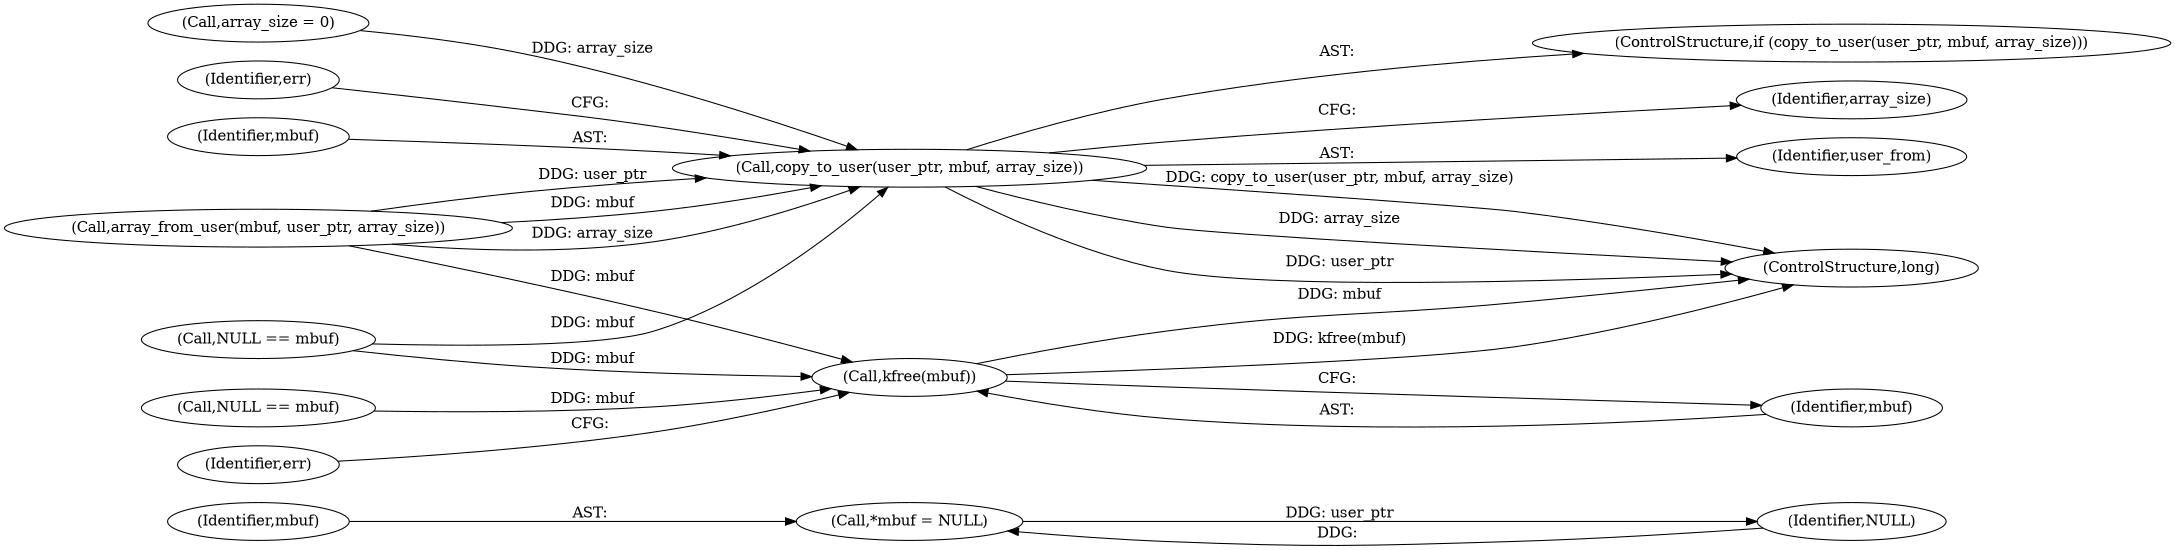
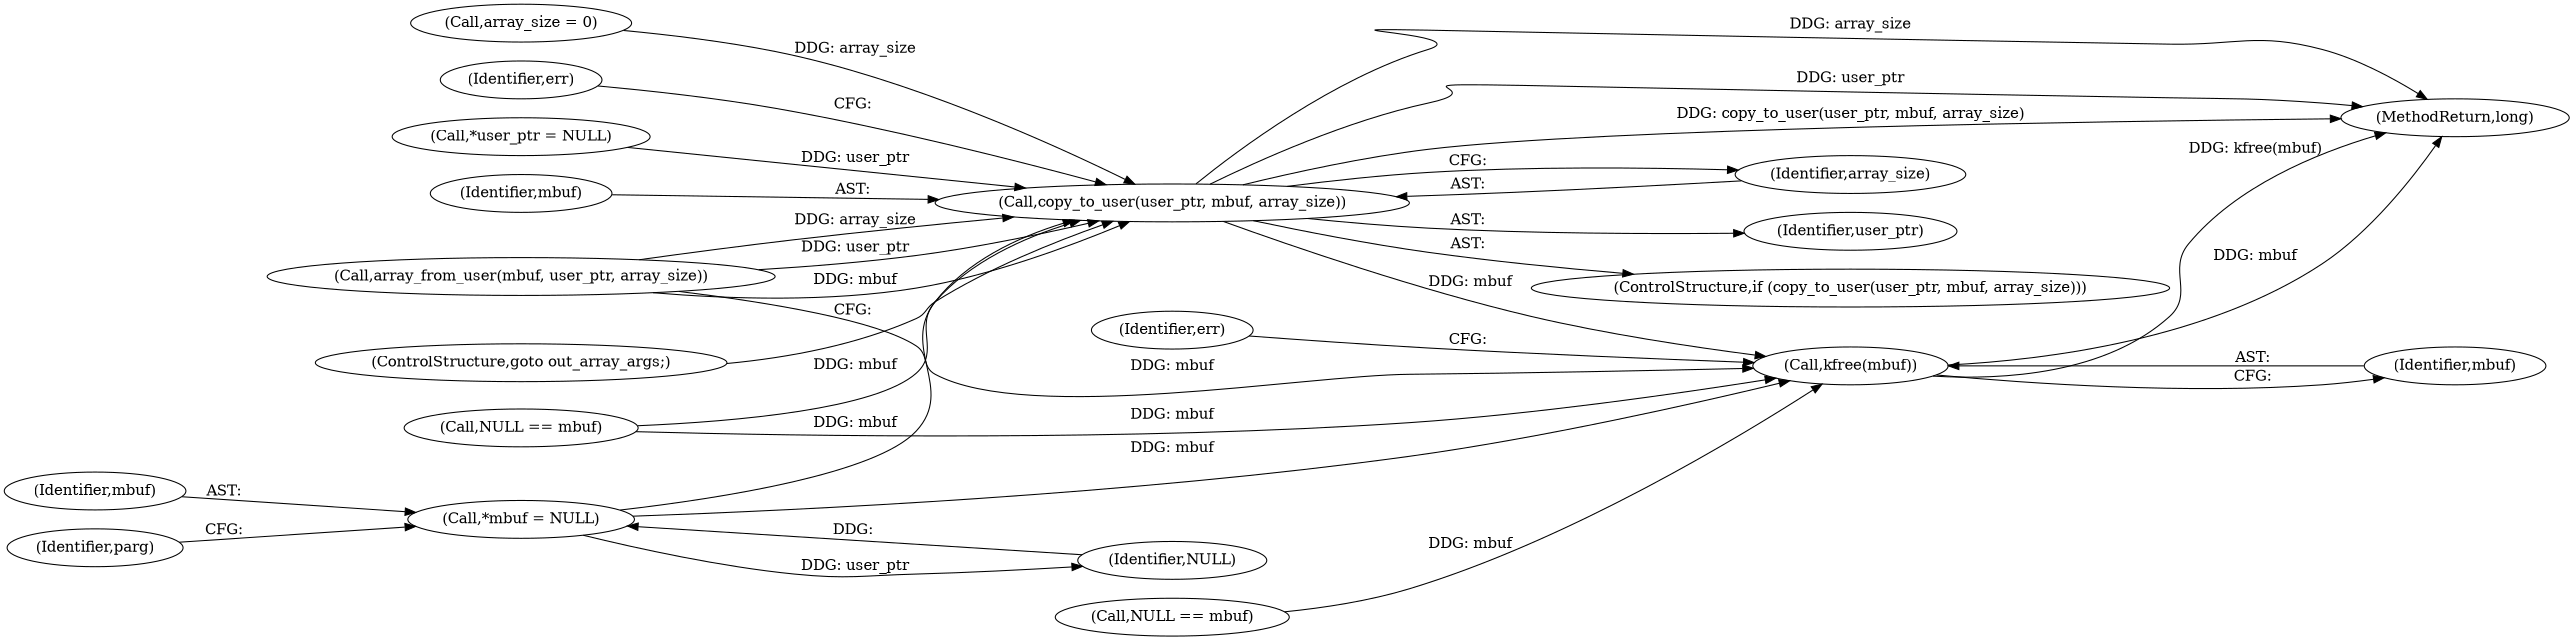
node "(Call,*user_ptr = NULL)": added
node "(Identifier,user_from)": label "(Identifier,user_from)" -> "(Identifier,user_ptr)"
edge "(Identifier,array_size)" -> "(Call,copy_to_user(user_ptr, mbuf, array_size))": added, label "AST:"
node "(ControlStructure,long)": label "(ControlStructure,long)" -> "(MethodReturn,long)"
edge "(Call,copy_to_user(user_ptr, mbuf, array_size))" -> "(Call,kfree(mbuf))": added, label "DDG: mbuf"
node "(ControlStructure,goto out_array_args;)": added
edge "(Call,*mbuf = NULL)" -> "(Call,copy_to_user(user_ptr, mbuf, array_size))": added, label "DDG: mbuf"
edge "(Call,*mbuf = NULL)" -> "(Call,kfree(mbuf))": added, label "DDG: mbuf"
node "(Identifier,parg)": added
